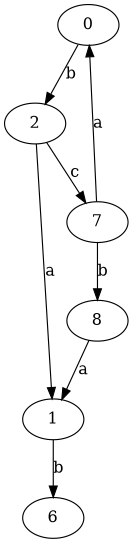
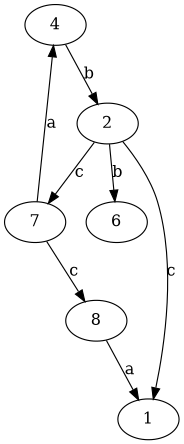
node "0": label "0" -> "4"
edge "2" -> "1": label "a" -> "c"
edge "7" -> "8": label "b" -> "c"
edge "1" -> "6": now "2" -> "6"
